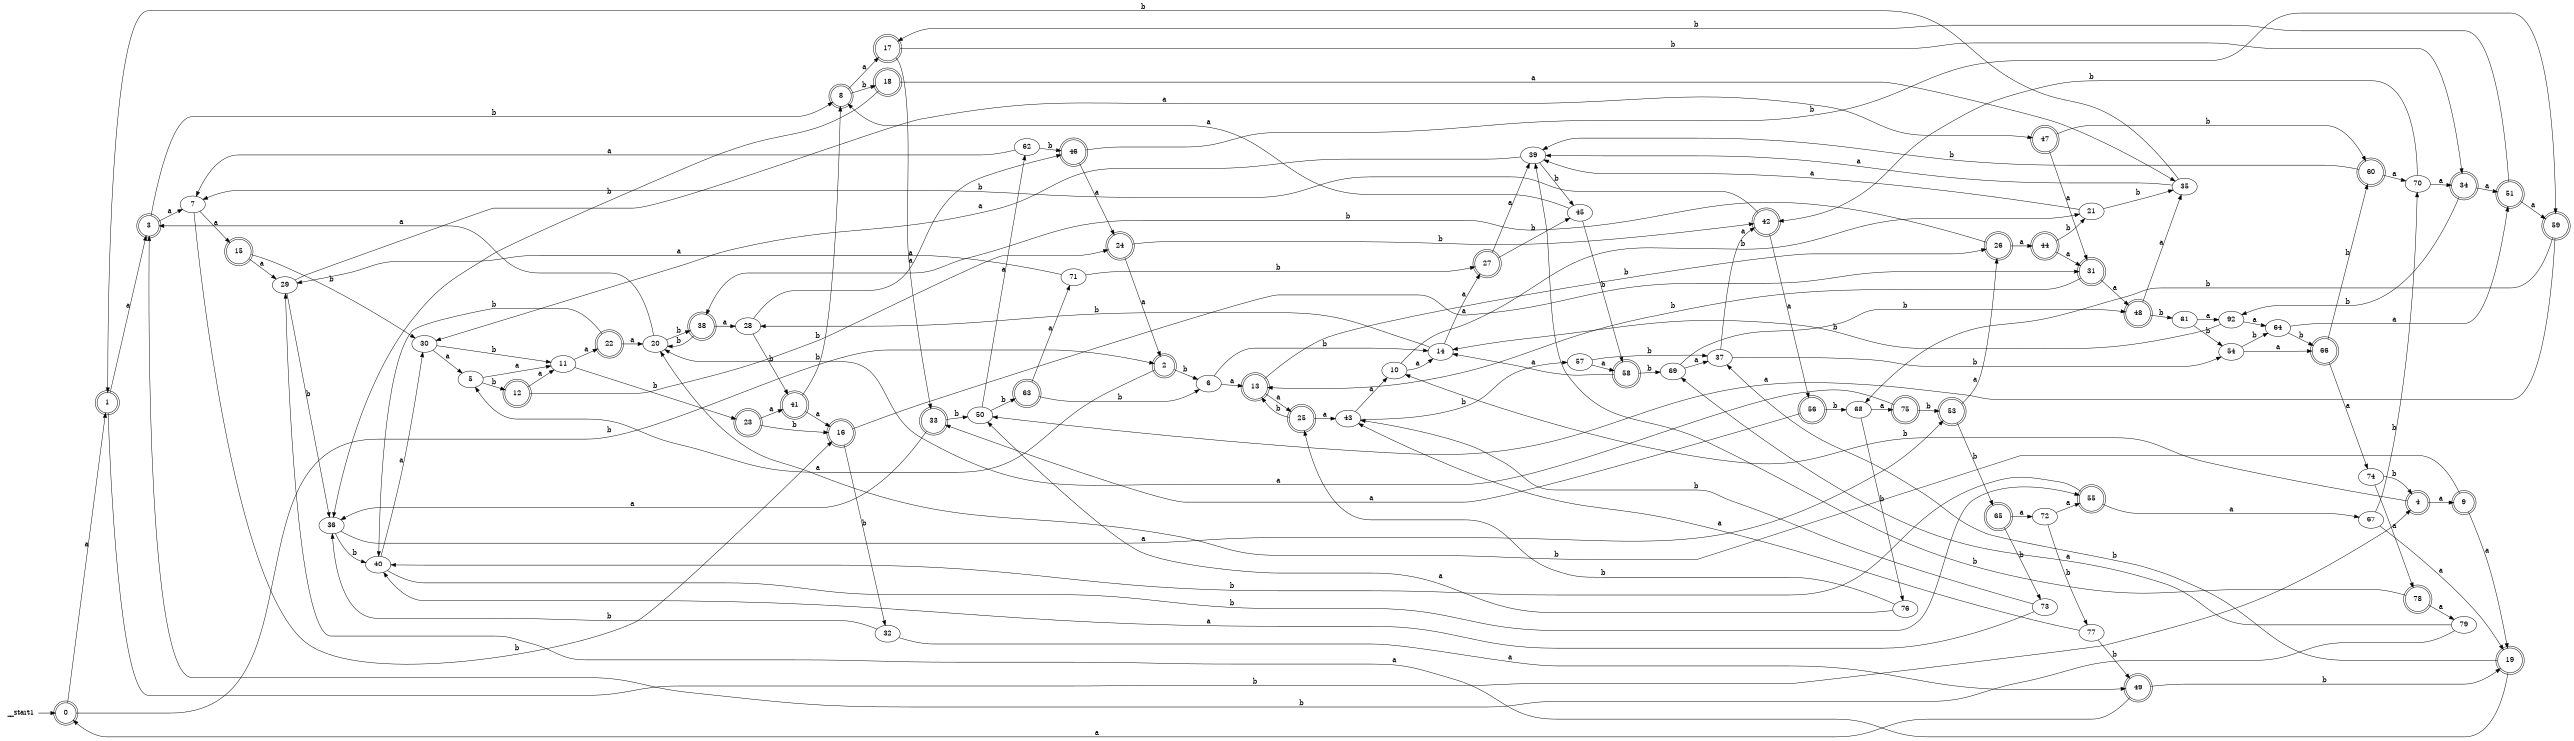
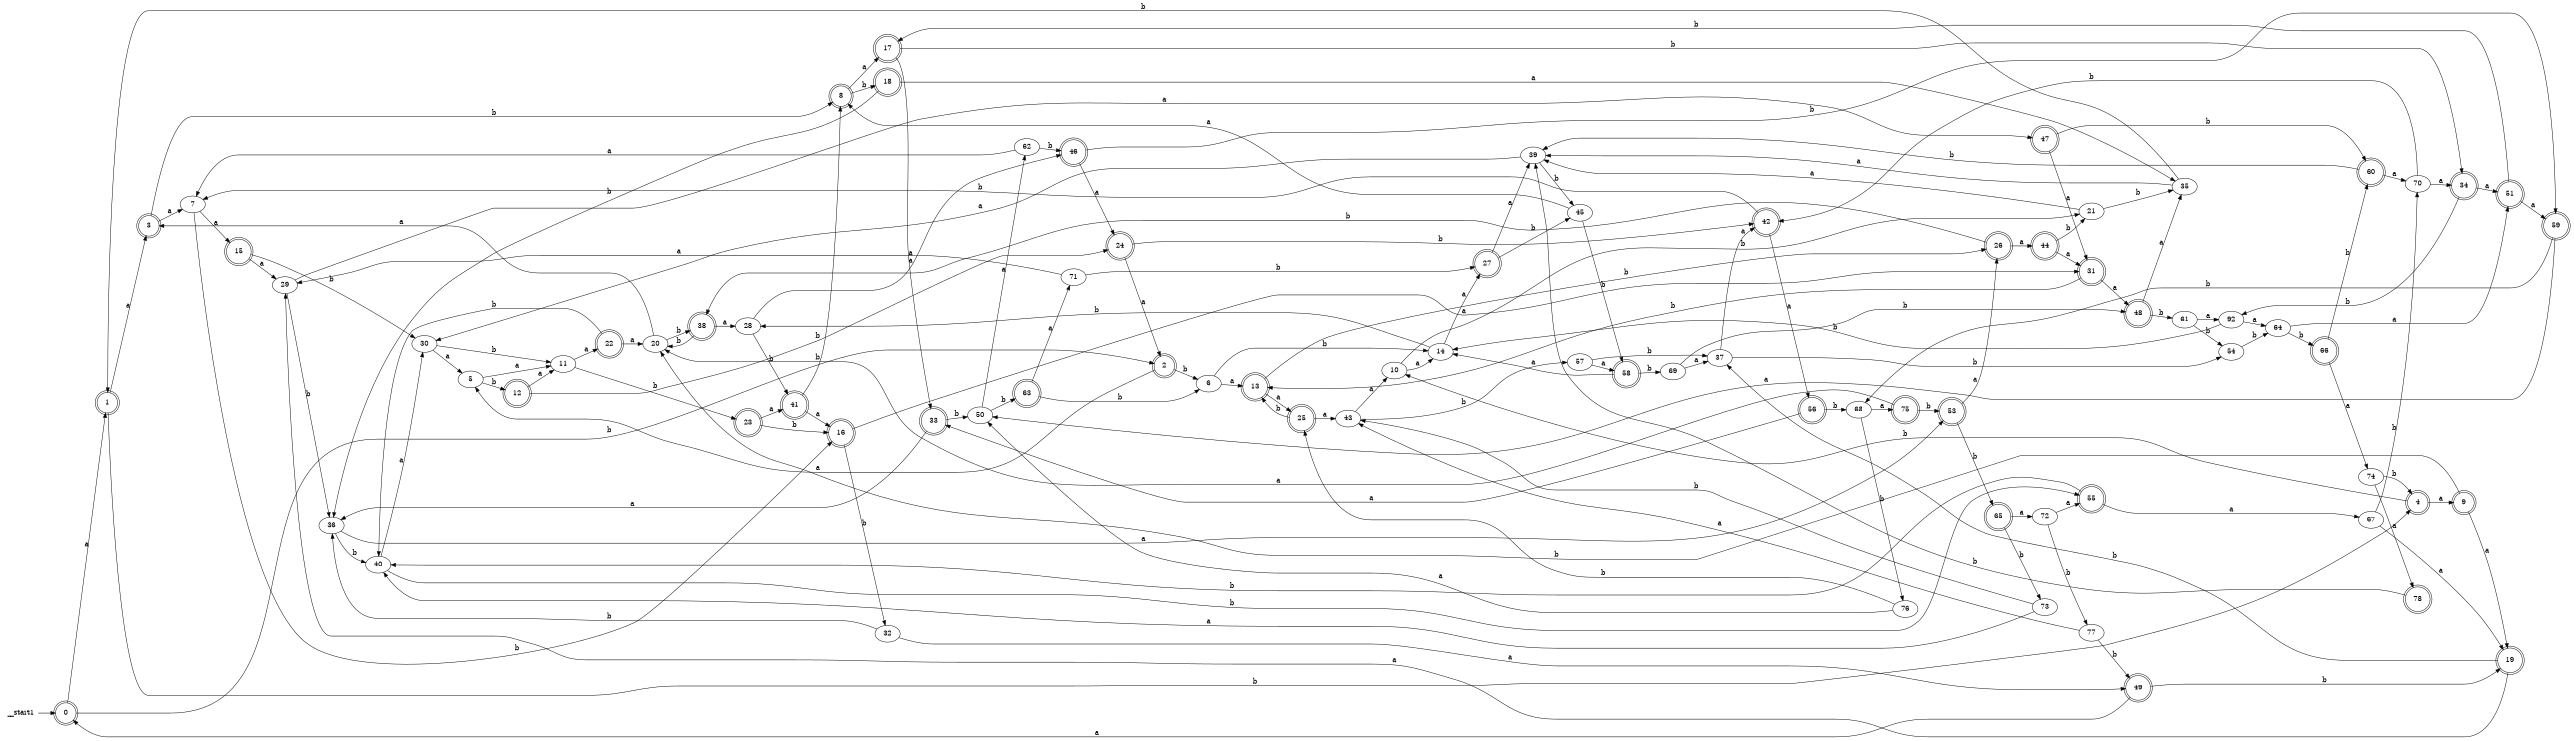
edge "54" -> "66": removed, label "a"
node "79": removed
